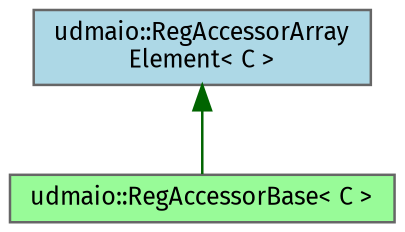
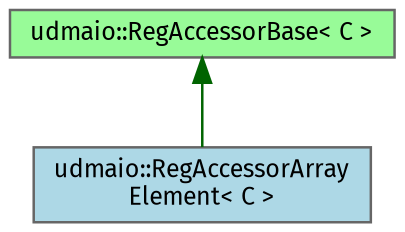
edge "udmaio::RegAccessorBase< C >" -> "udmaio::RegAccessorArray Element< C >": reversed
